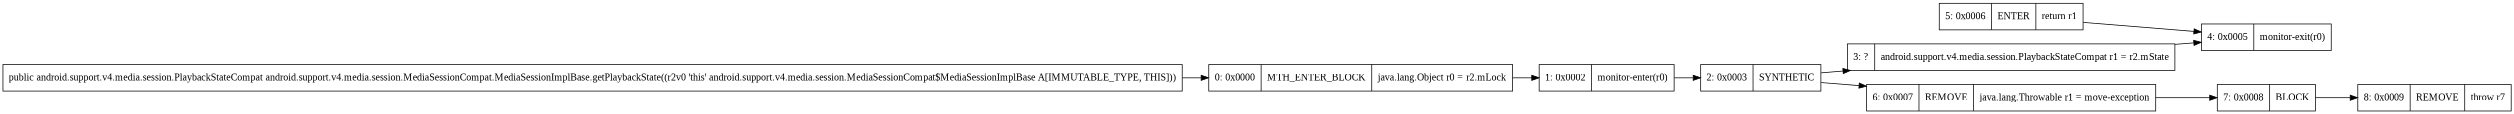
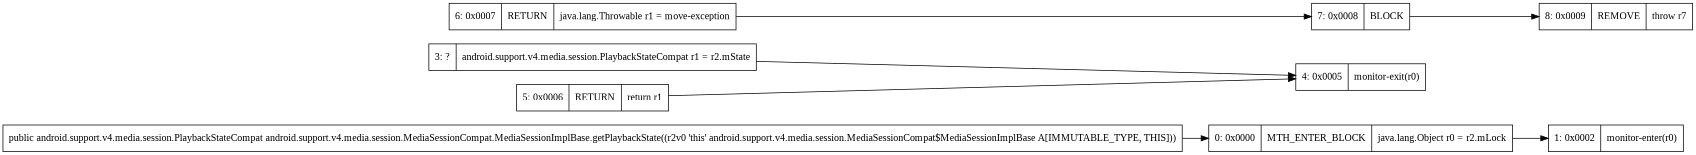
node "5: 0x0006": text "ENTER" -> "RETURN"
node "2: 0x0003": removed
node "6: 0x0007": text "REMOVE" -> "RETURN"
